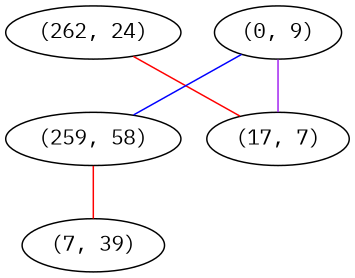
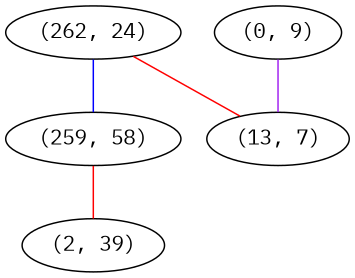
edge "(0, 9)" -- "(259, 58)": now "(262, 24)" -- "(259, 58)"
node "(17, 7)": label "(17, 7)" -> "(13, 7)"
node "(7, 39)": label "(7, 39)" -> "(2, 39)"
